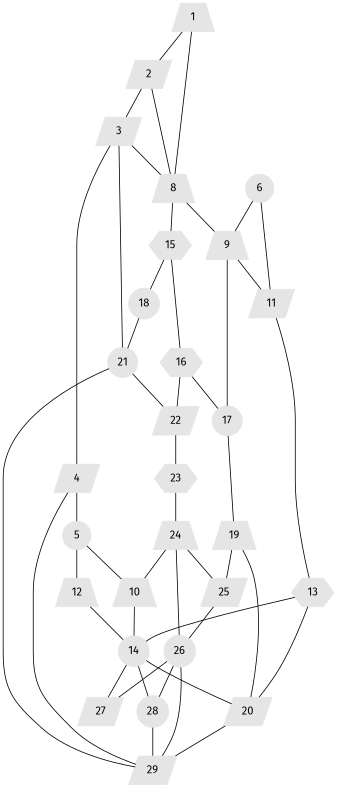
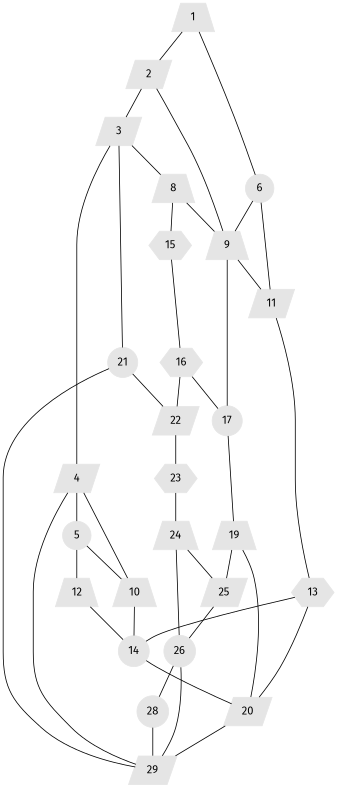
edge "1" -- "8": now "1" -- "6"
edge "2" -- "8": now "2" -- "9"
node "18": removed
edge "24" -- "10": now "4" -- "10"
edge "14" -- "28": removed
node "27": removed
